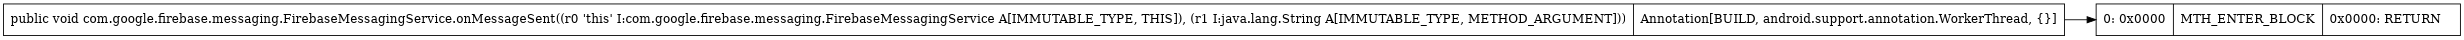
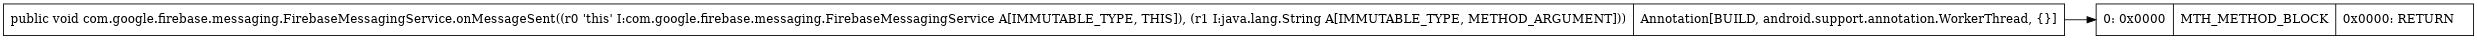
node "0: 0x0000": text "MTH_ENTER_BLOCK" -> "MTH_METHOD_BLOCK"
